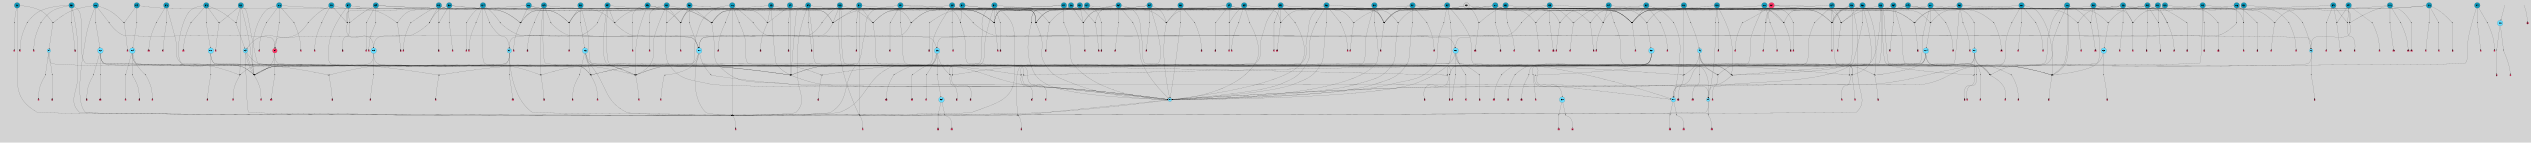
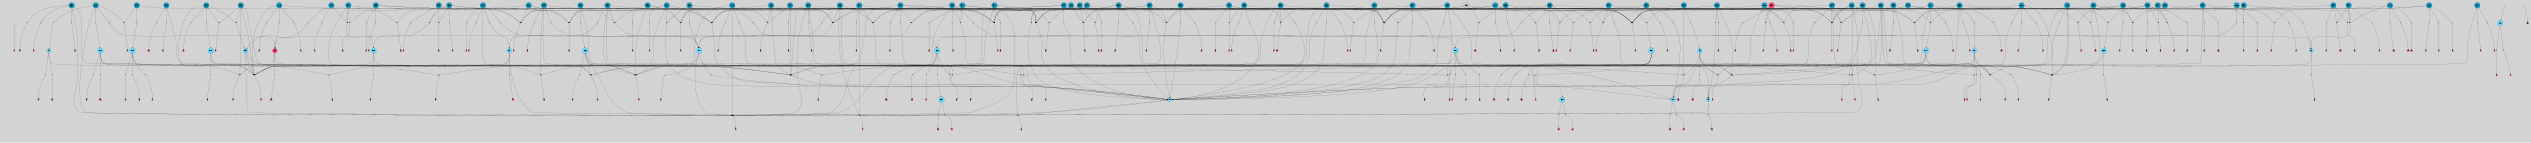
node "T387": removed
